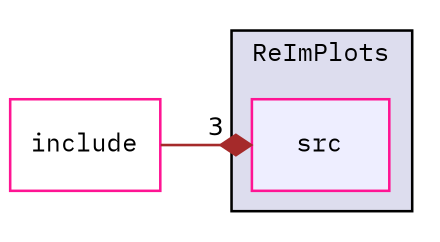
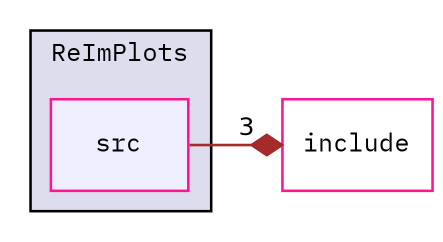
edge "include" -> "src": reversed
